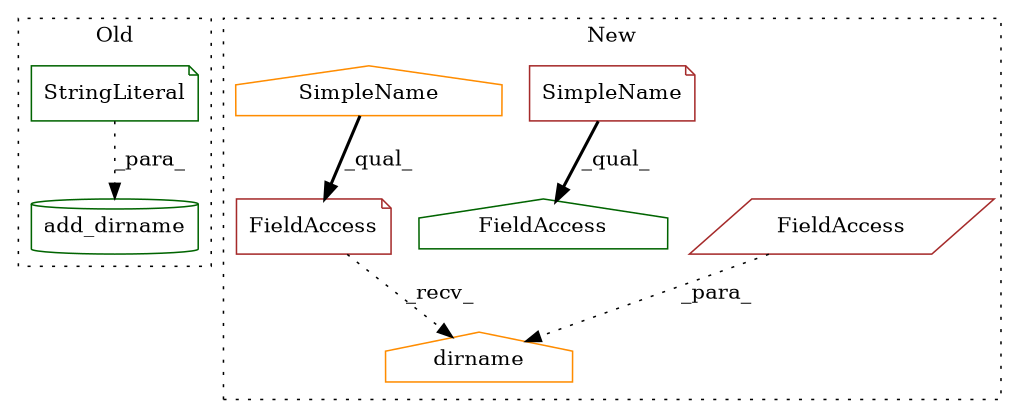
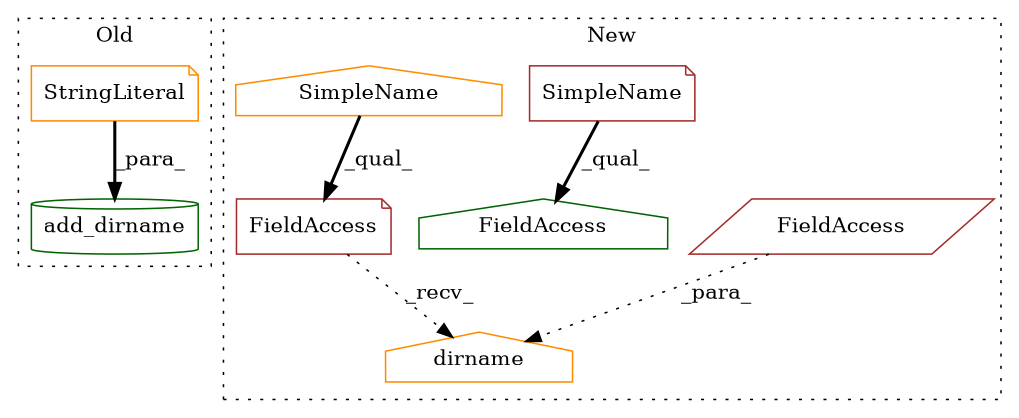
node "StringLiteral": color darkgreen -> darkorange
edge "StringLiteral" -> "add_dirname": style dotted -> bold
